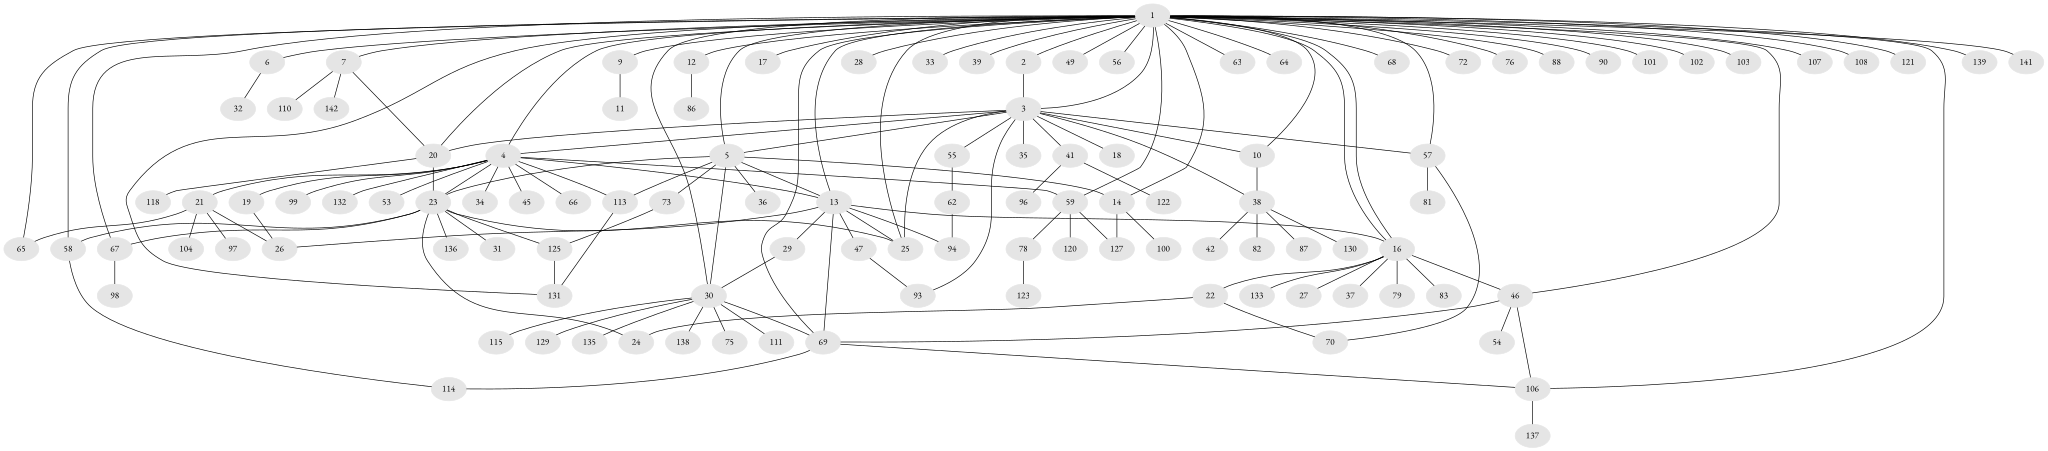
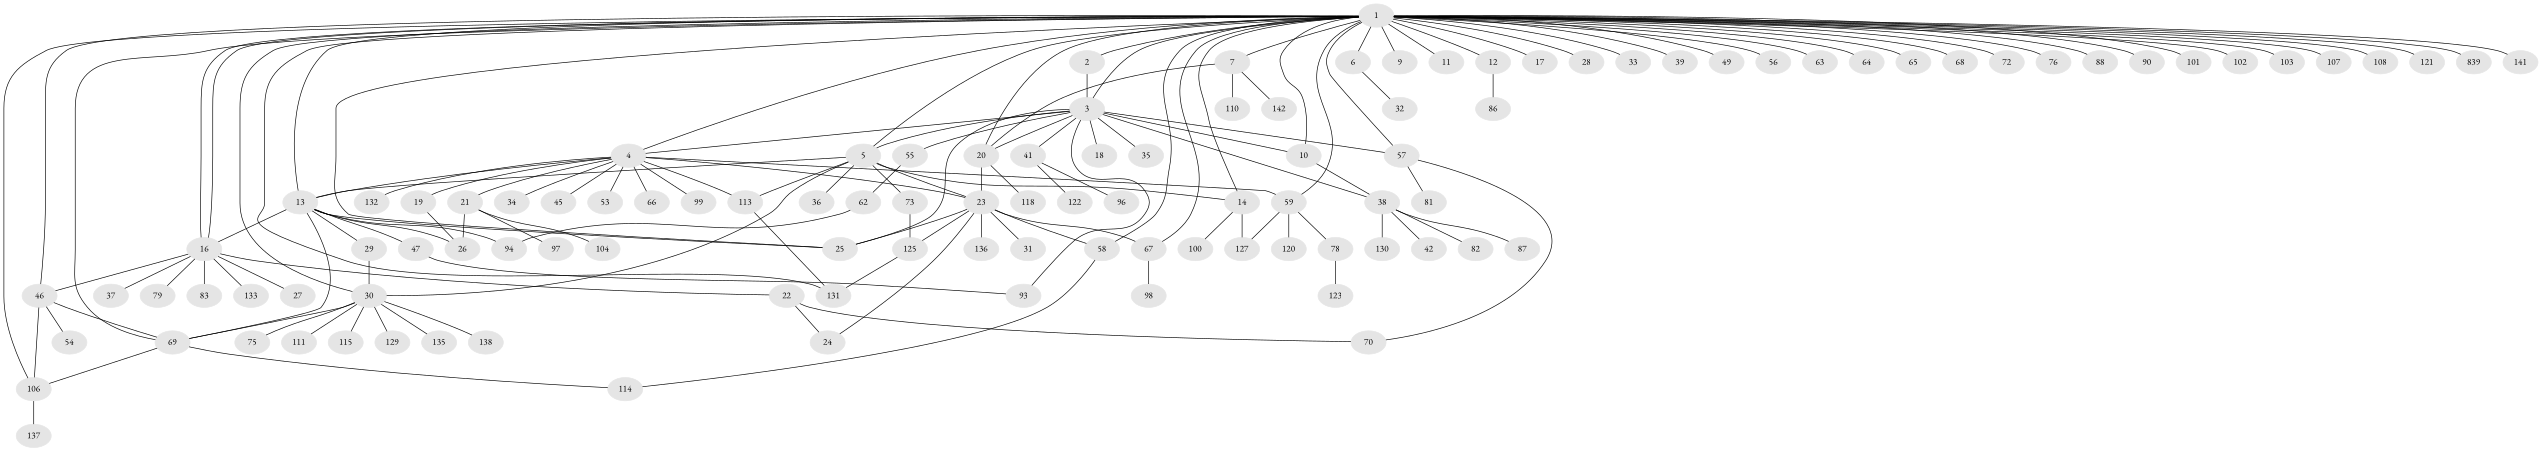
node "139": label "139" -> "839"
edge "9" -- "11": now "1" -- "11"
edge "21" -- "65": removed
